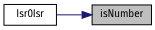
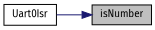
node "Isr0Isr": label "Isr0Isr" -> "Uart0Isr"
